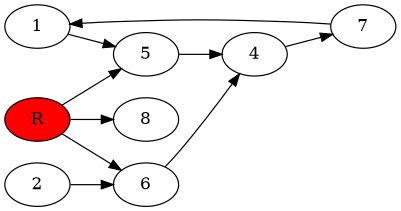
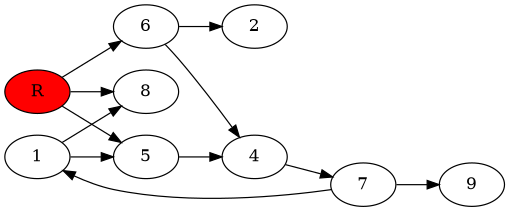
edge "1" -> "8": added
edge "2" -> "6": reversed
node "9": added
